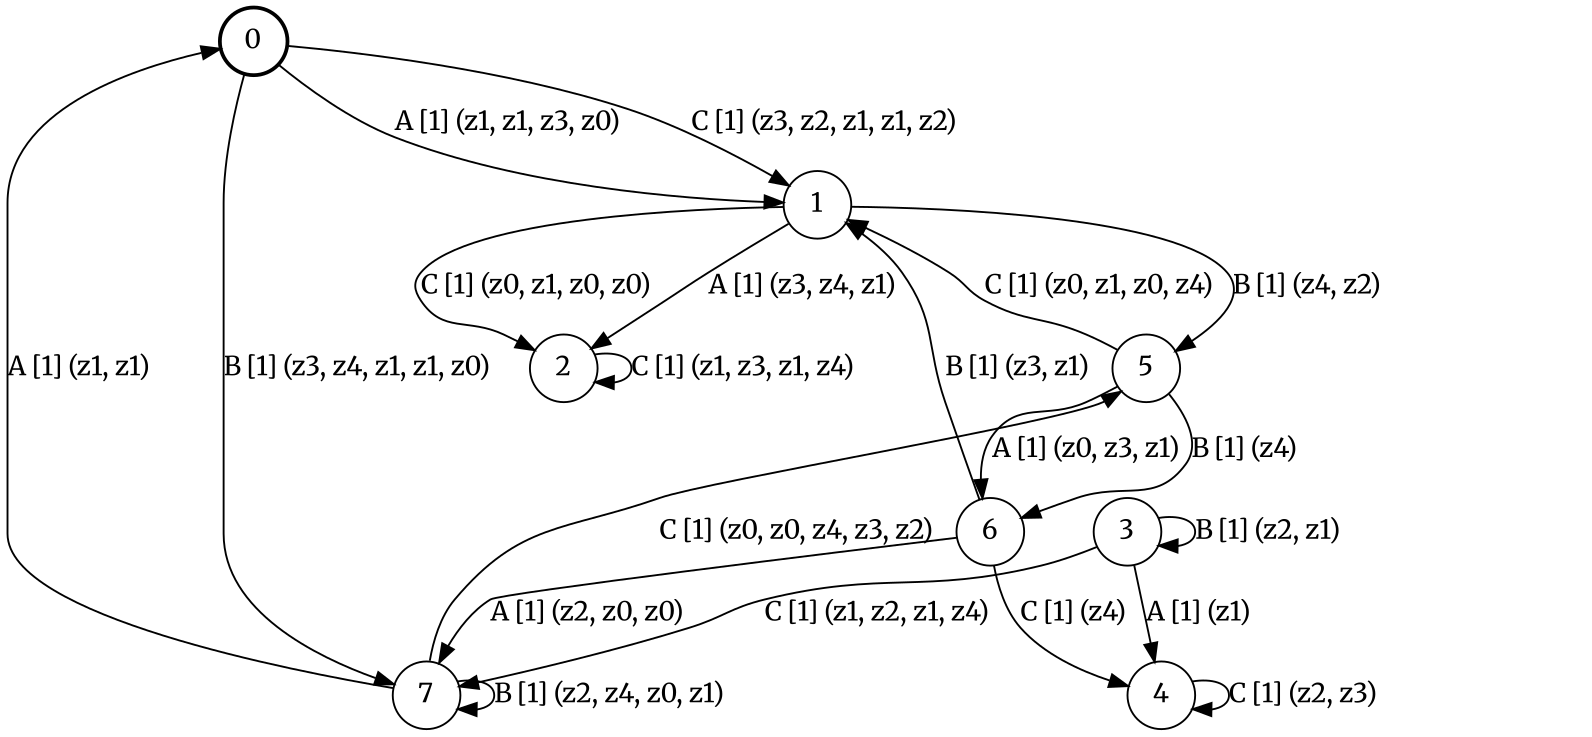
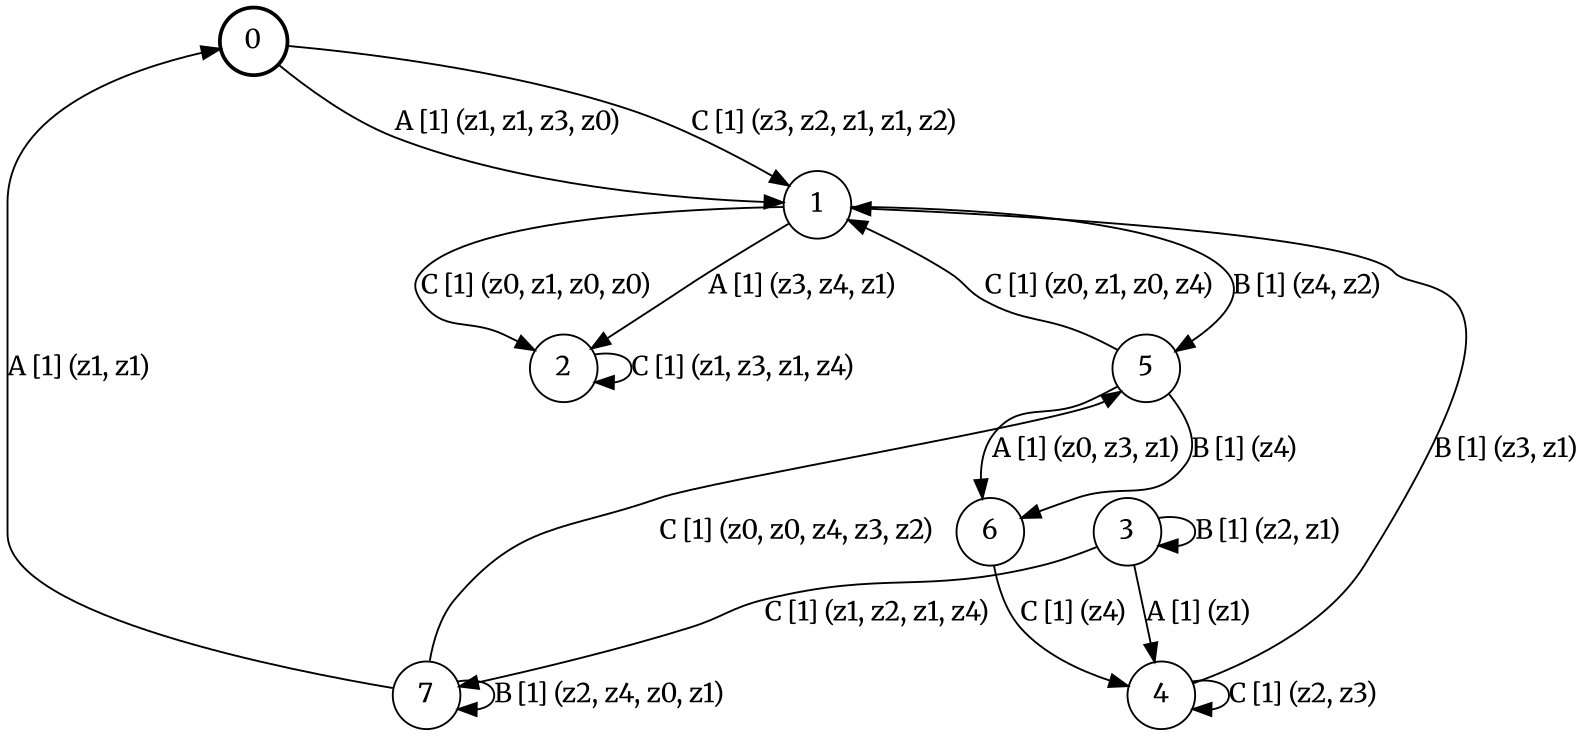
edge "6" -> "1": now "4" -> "1"
edge "0" -> "7": removed, label "B [1] (z3, z4, z1, z1, z0)"
edge "6" -> "7": removed, label "A [1] (z2, z0, z0)"
